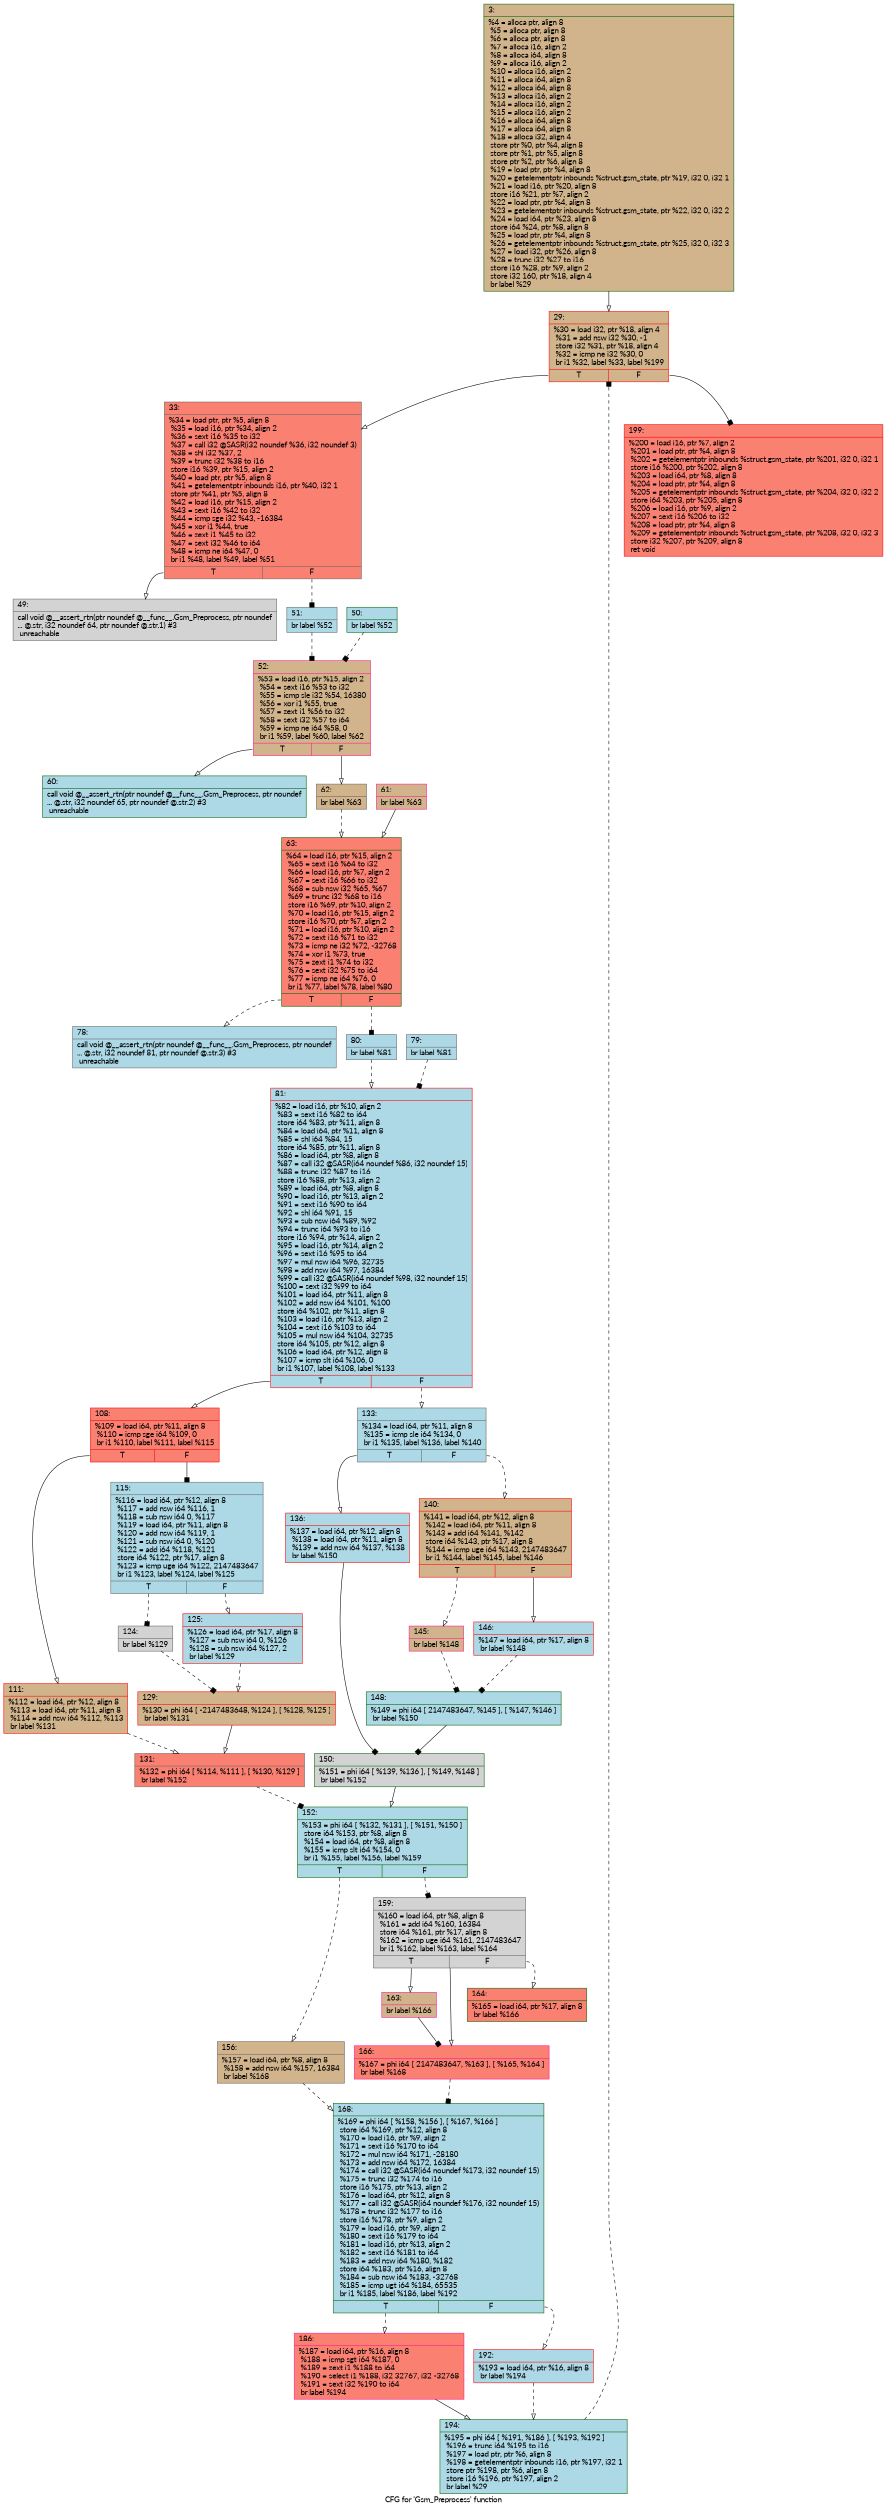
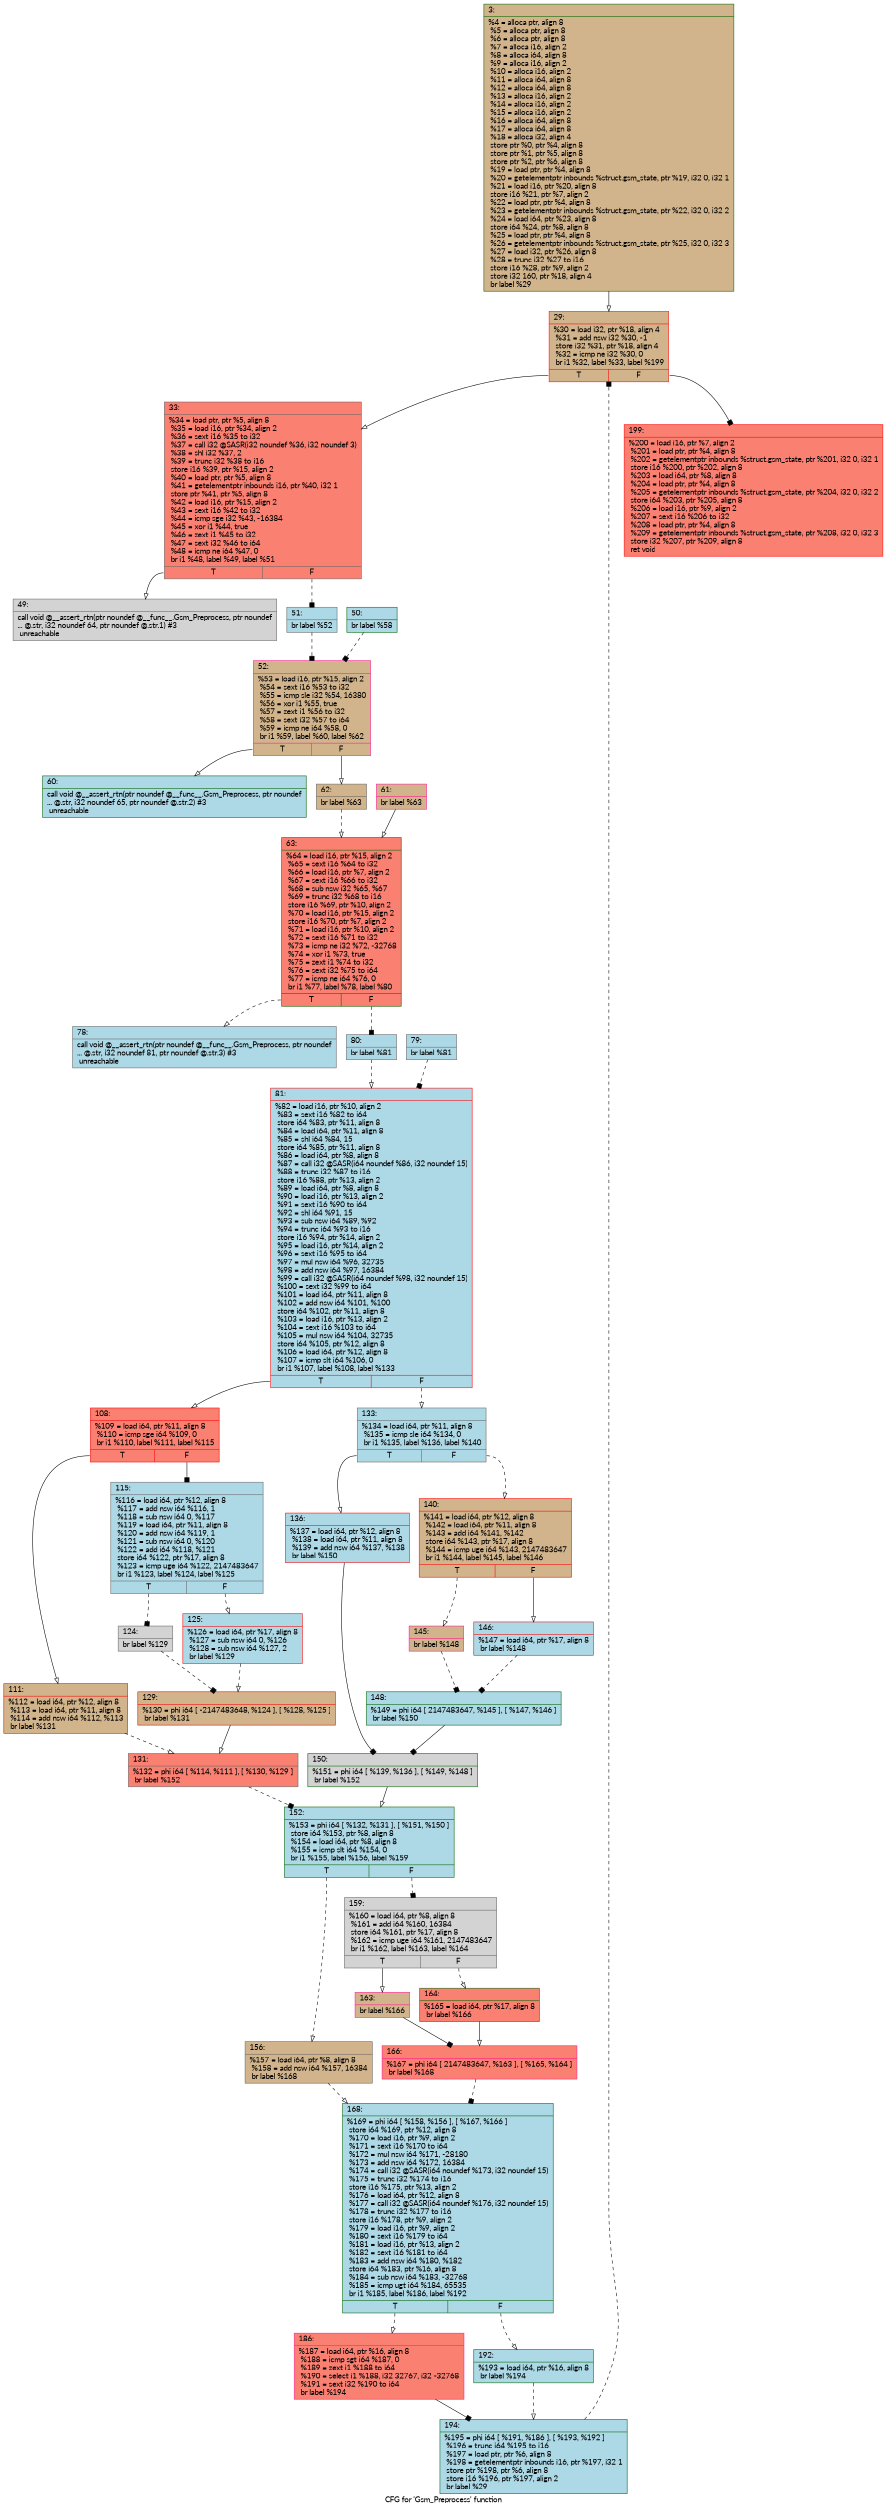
node "50:": text "br label %52" -> "br label %58"
edge "159:" -> "166:": now "164:" -> "166:"
node "192:": color red -> darkgreen
edge "186:" -> "194:": arrowhead onormal -> box
